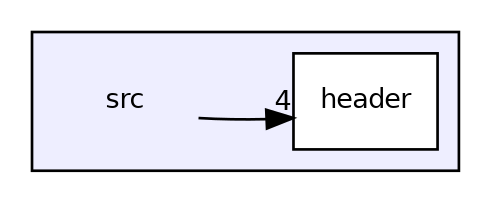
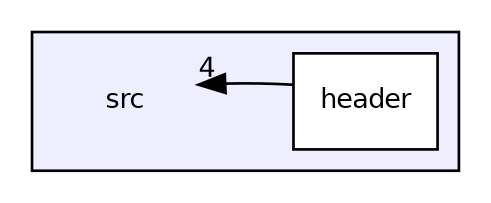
edge "src" -> "header": reversed
